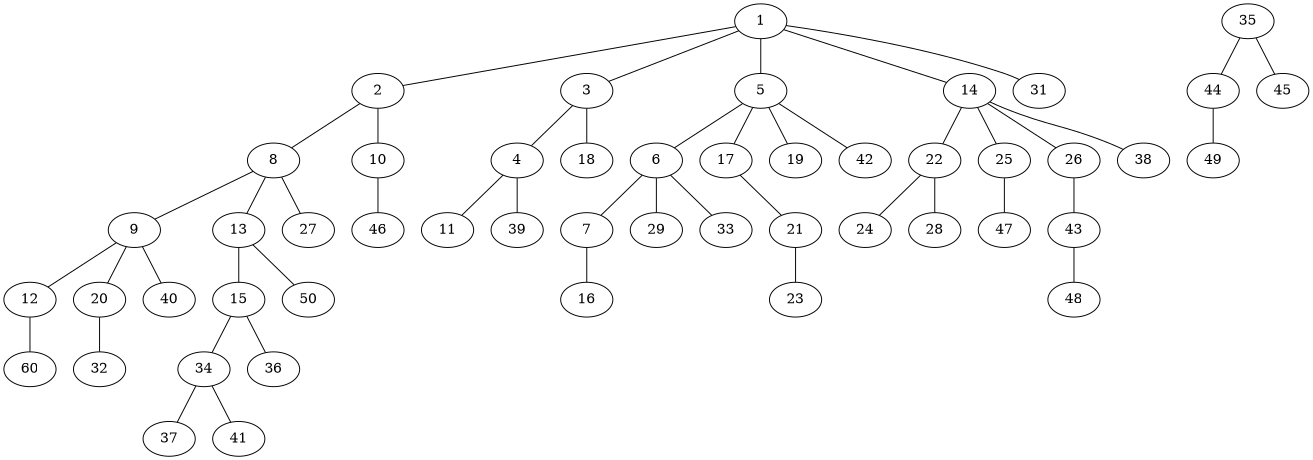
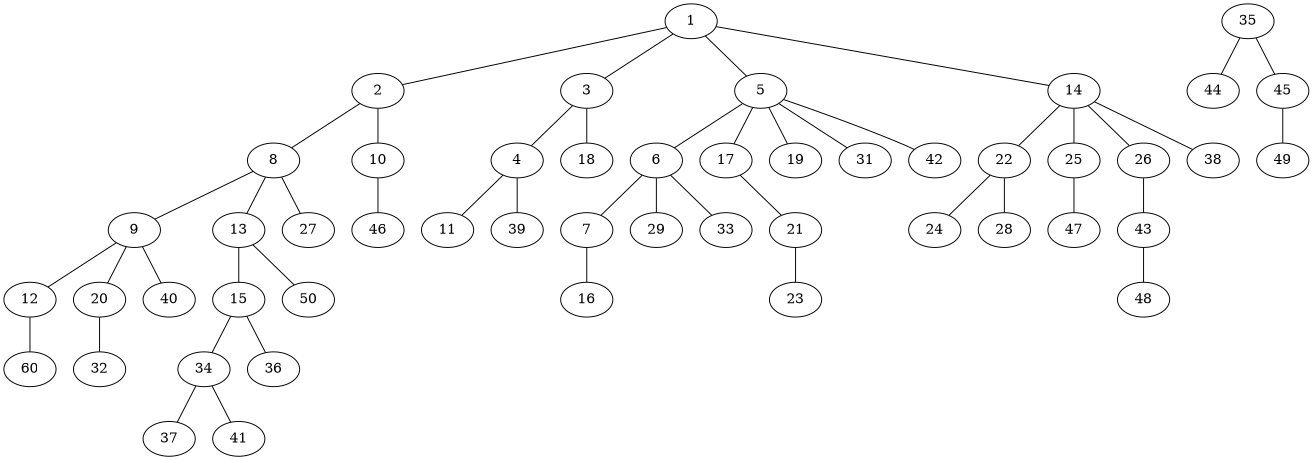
edge "1" -- "31": now "5" -- "31"
edge "44" -- "49": now "45" -- "49"
